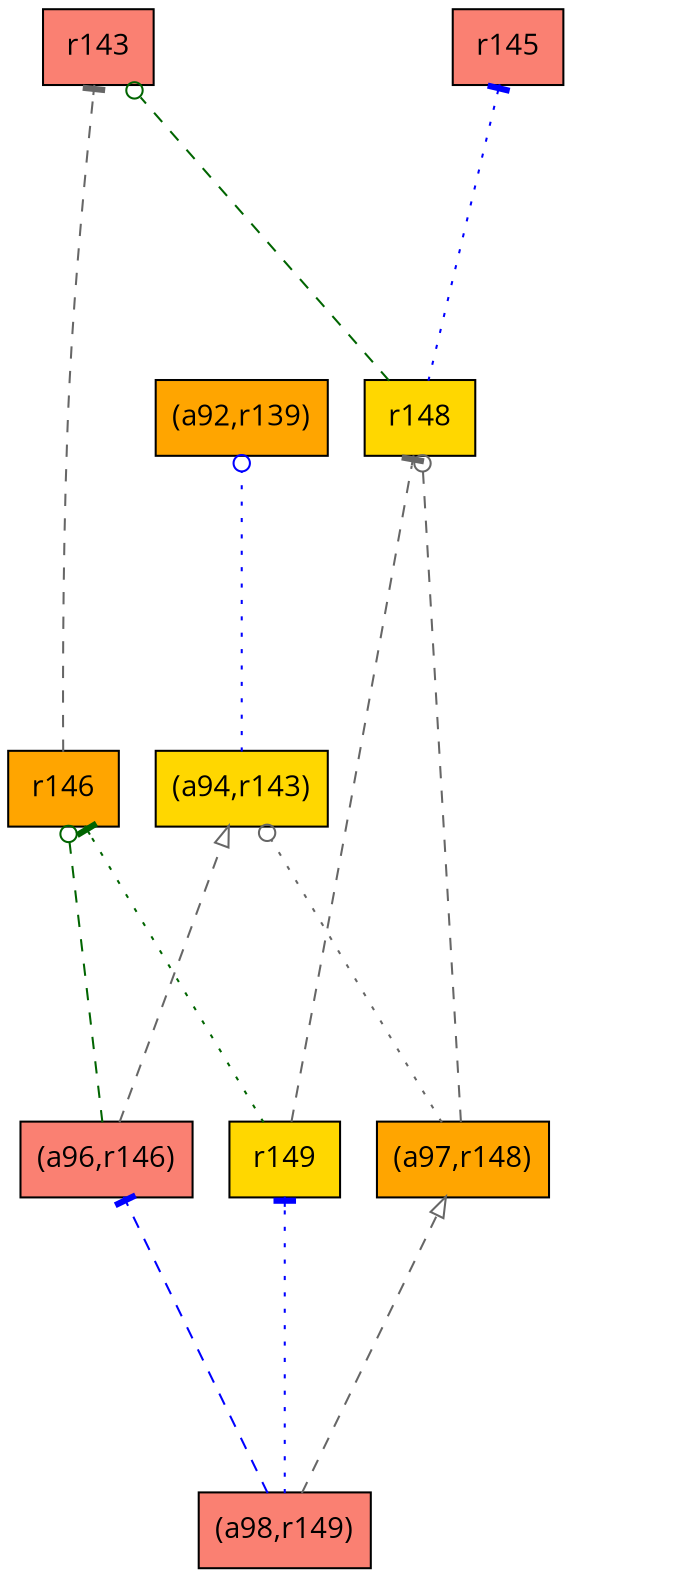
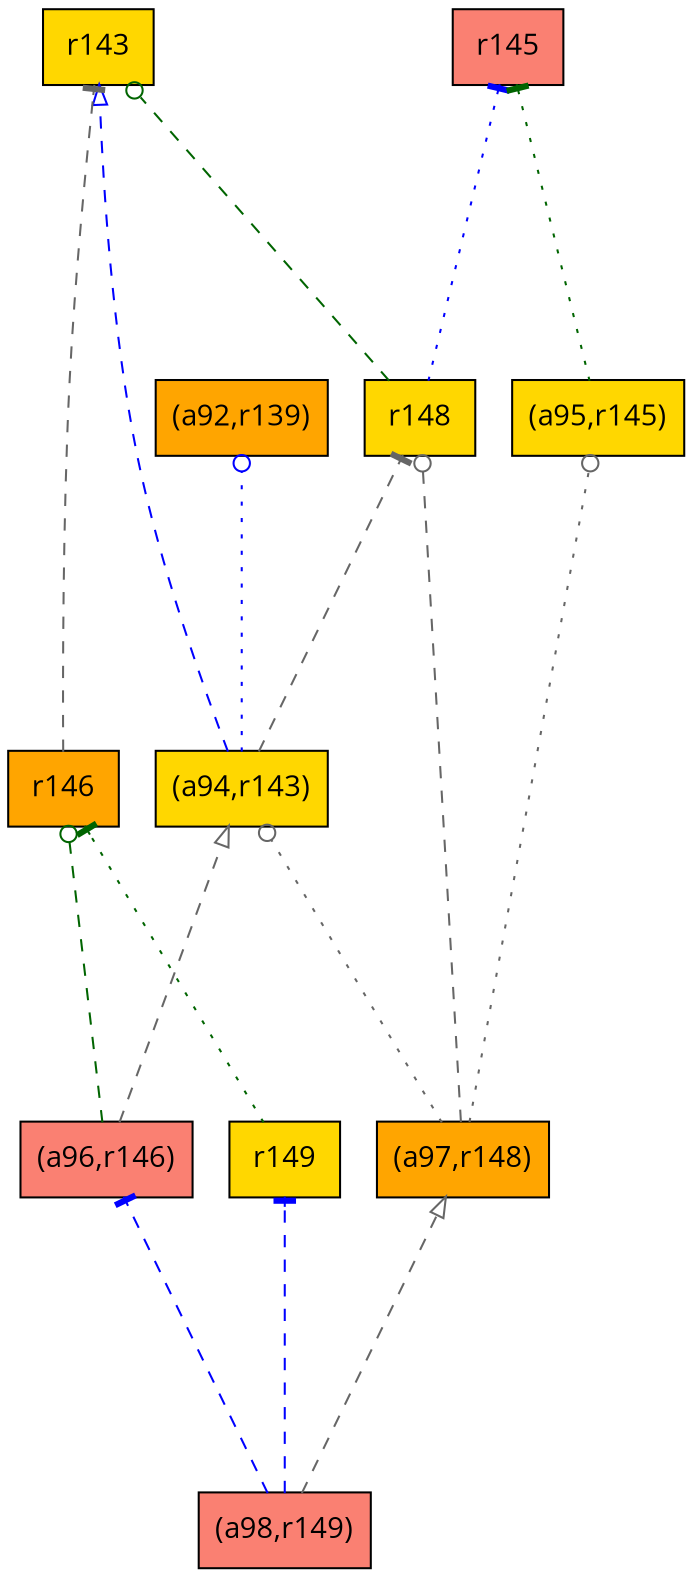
node "r143": fillcolor salmon -> gold
node "(a95,r145)": added
edge "(a94,r143)" -> "r143": added
edge "r149" -> "r148": now "(a94,r143)" -> "r148"
edge "(a98,r149)" -> "r149": style dotted -> dashed
